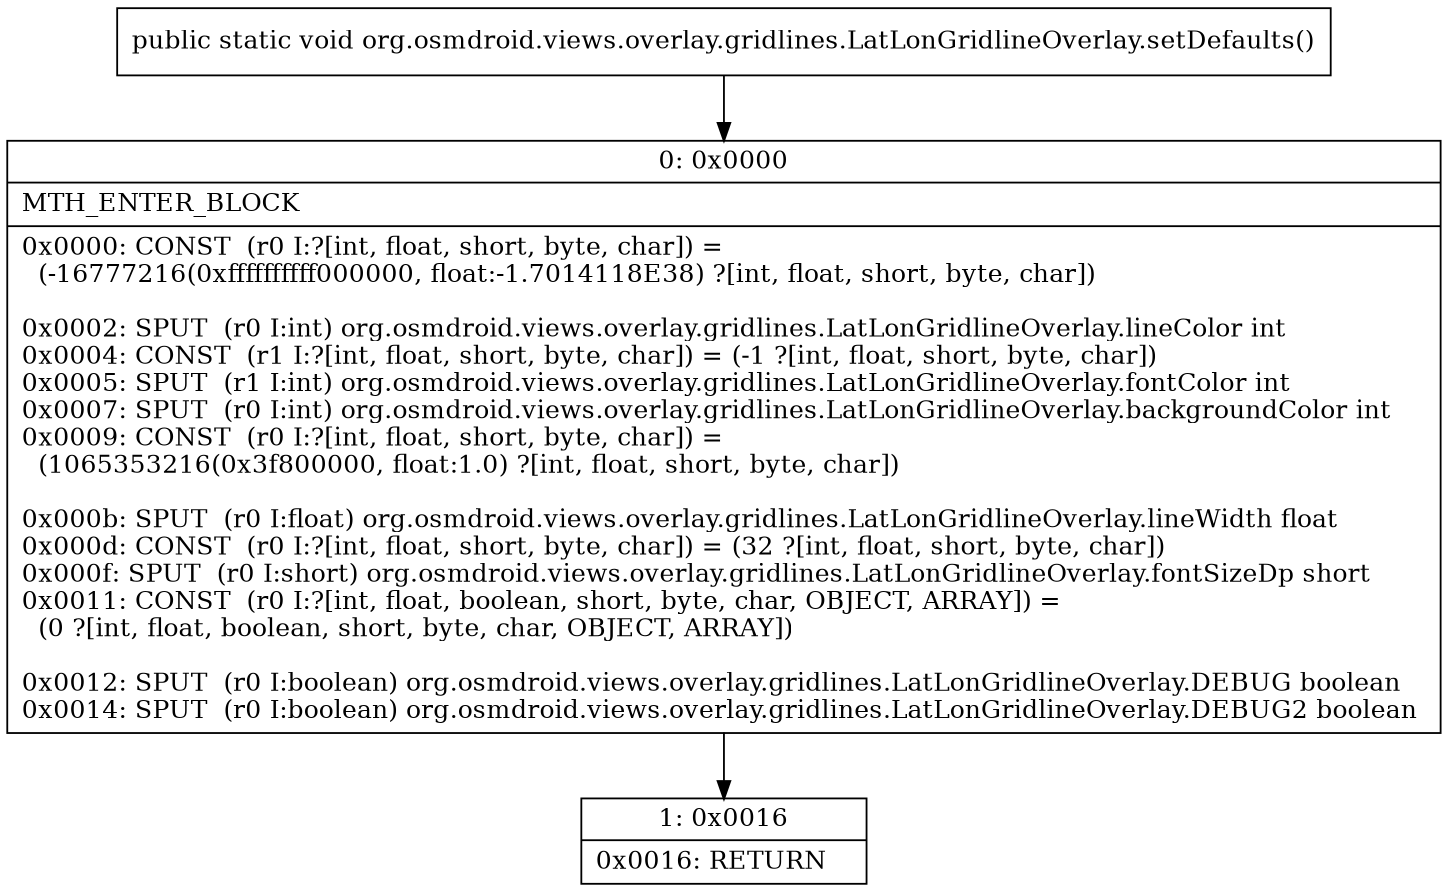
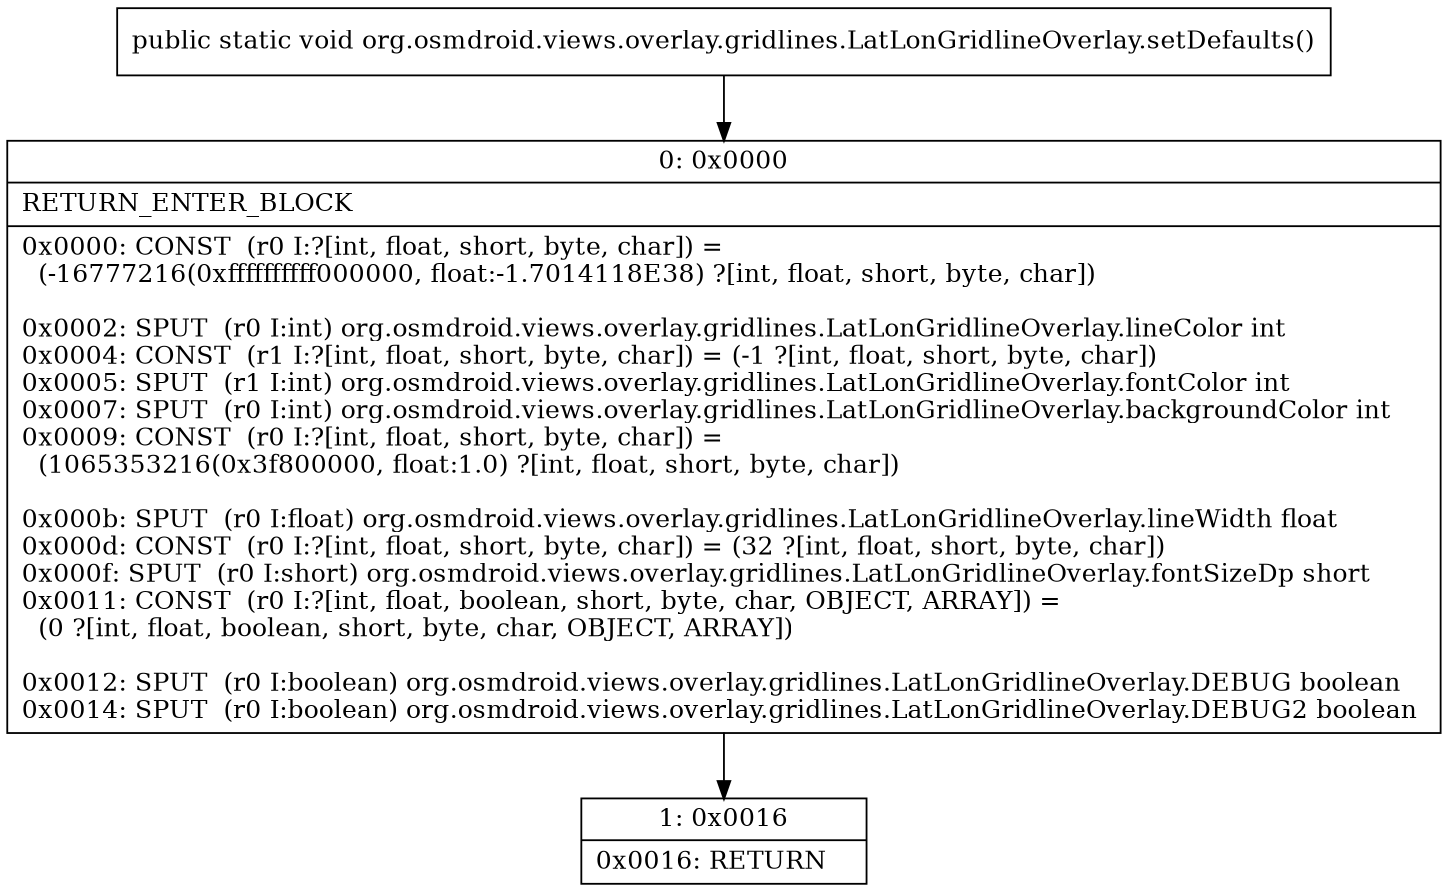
node "0: 0x0000": text "MTH_ENTER_BLOCK" -> "RETURN_ENTER_BLOCK"
